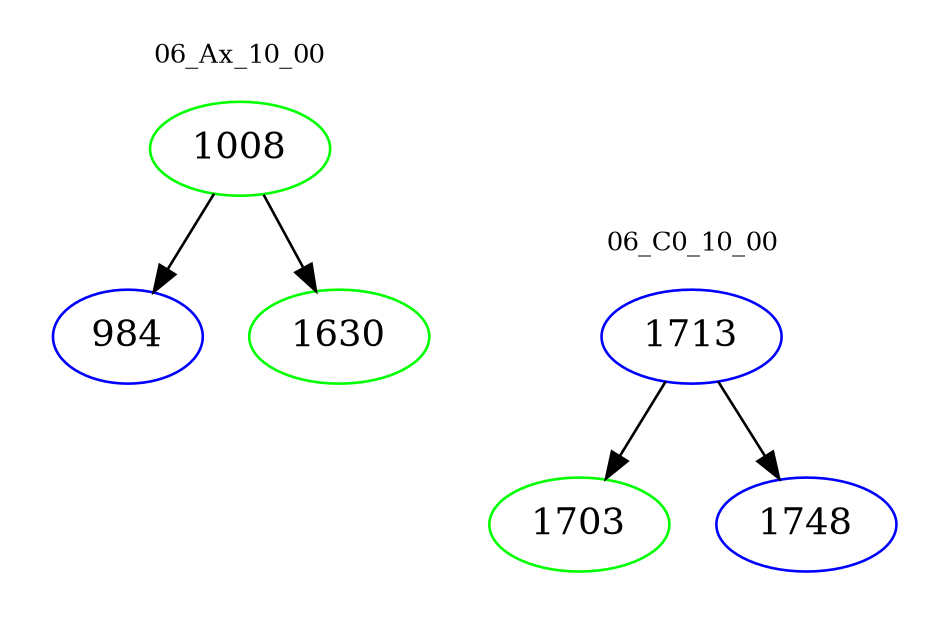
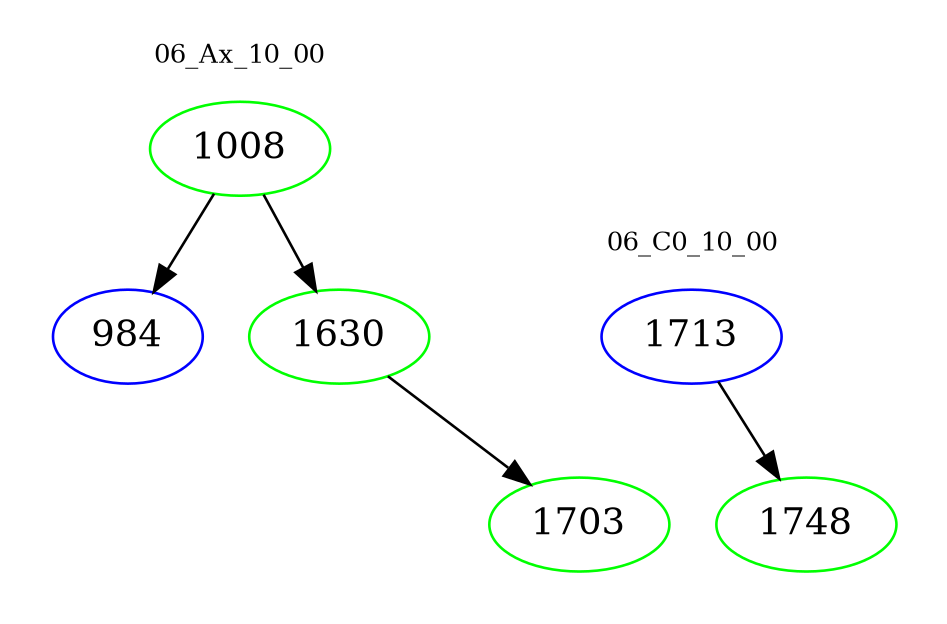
edge "1713" -> "1703": now "1630" -> "1703"
node "1748": color blue -> green
